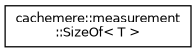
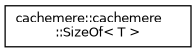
node "cachemere::measurement ::SizeOf< T >": label "cachemere::measurement ::SizeOf< T >" -> "cachemere::cachemere ::SizeOf< T >"
